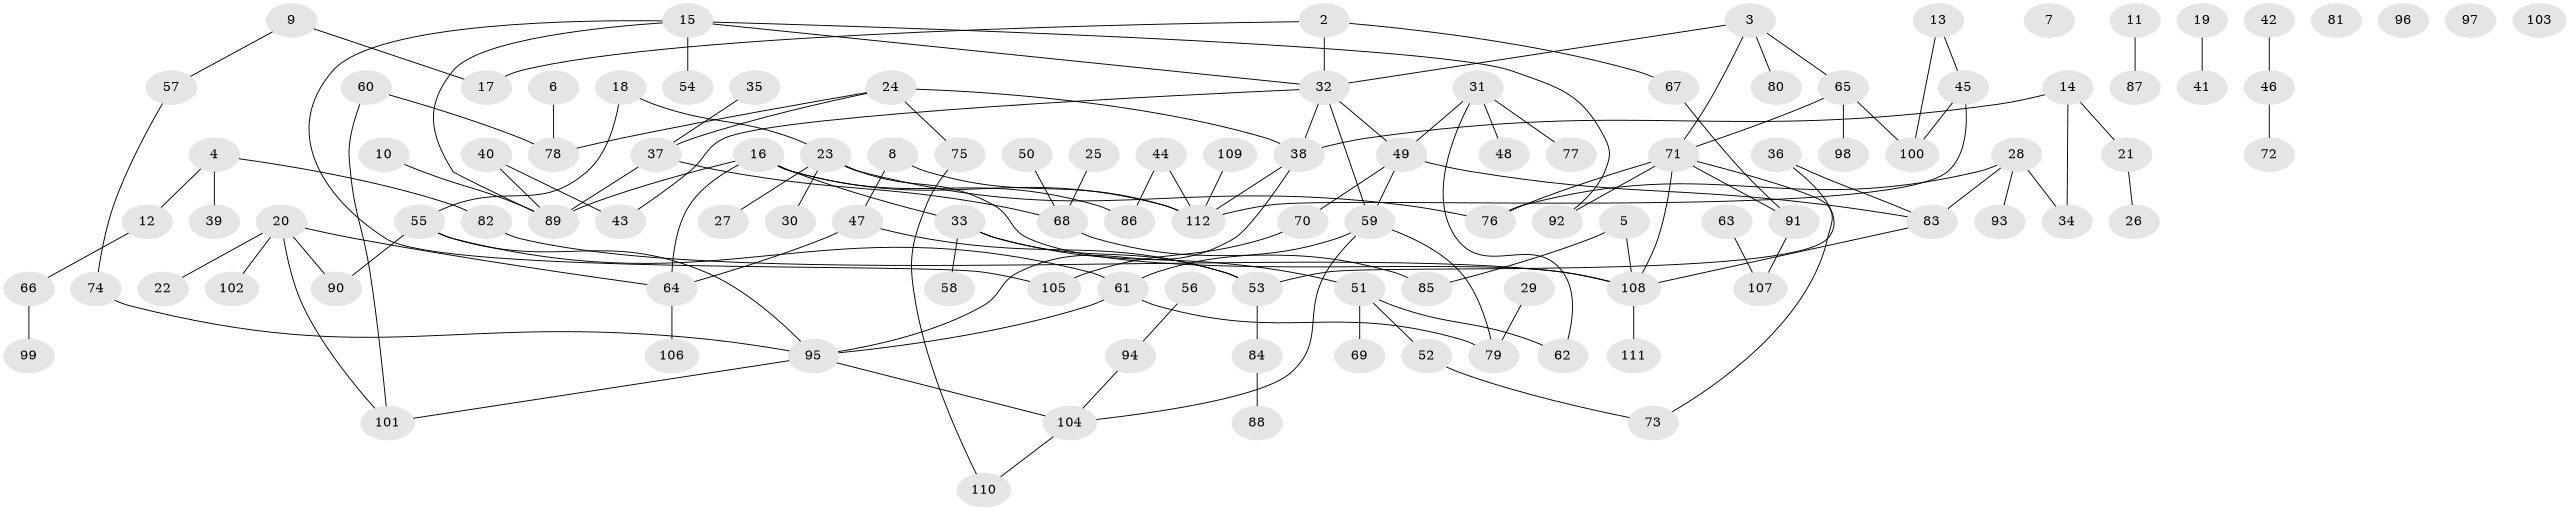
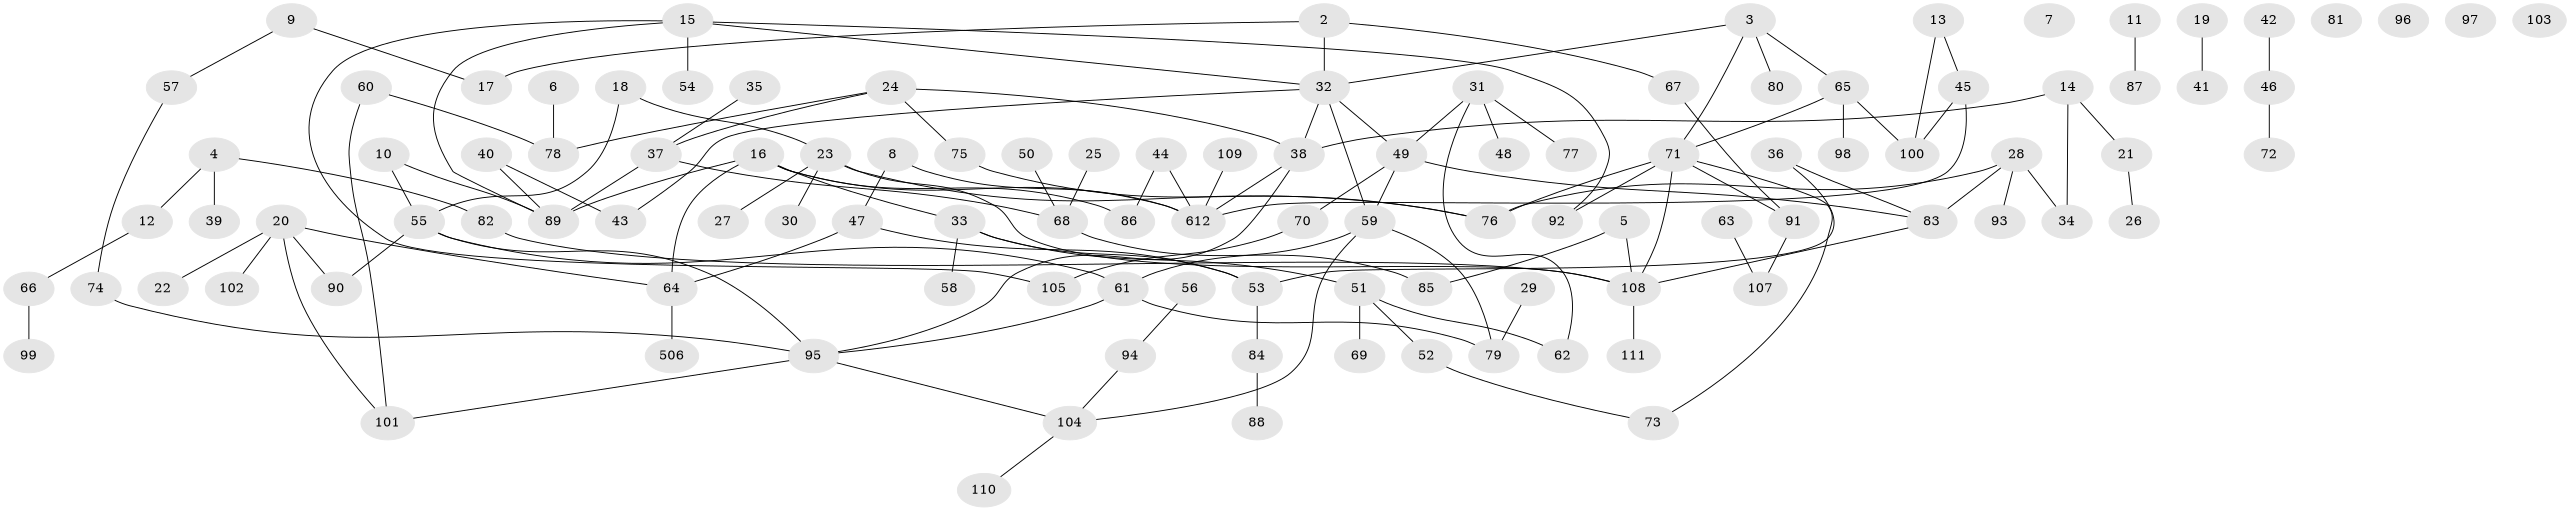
edge "10" -- "55": added
node "112": label "112" -> "612"
edge "75" -- "110": now "75" -- "76"
node "106": label "106" -> "506"
